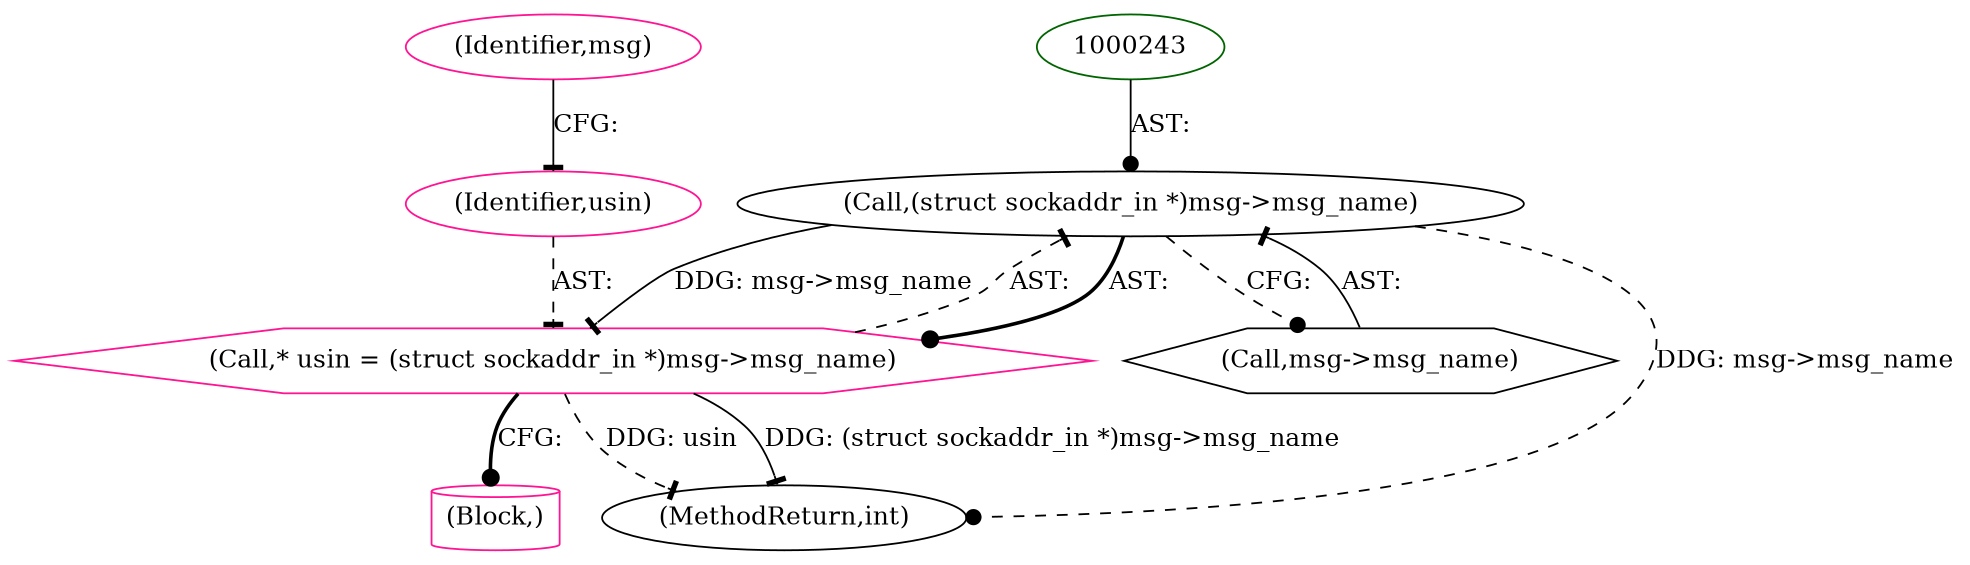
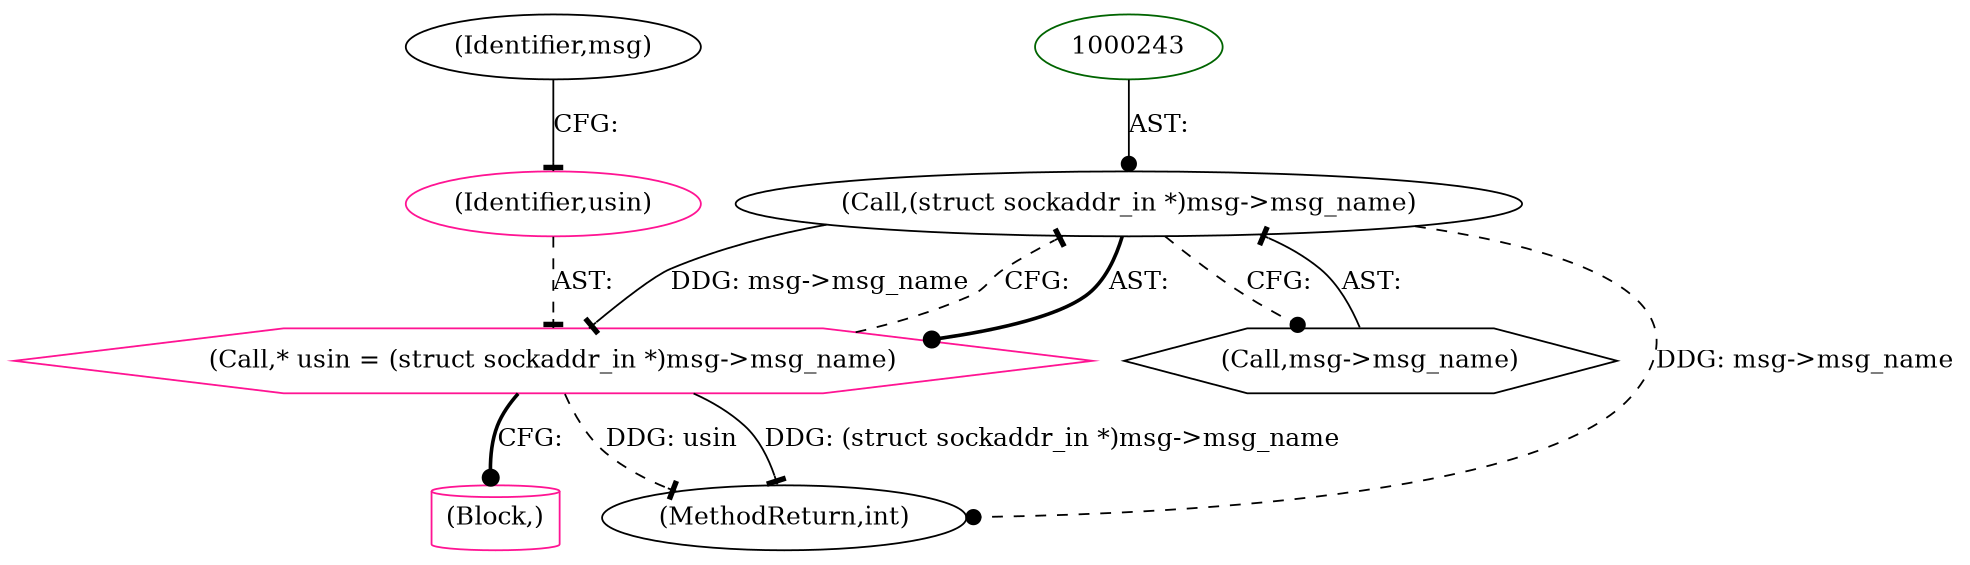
node "(Identifier,msg)": color deeppink -> black
edge "(Call,* usin = (struct sockaddr_in *)msg->msg_name)" -> "(Call,(struct sockaddr_in *)msg->msg_name)": label "AST: " -> "CFG: "
